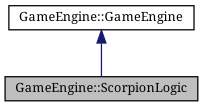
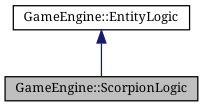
node "GameEngine::GameEngine": label "GameEngine::GameEngine" -> "GameEngine::EntityLogic"
